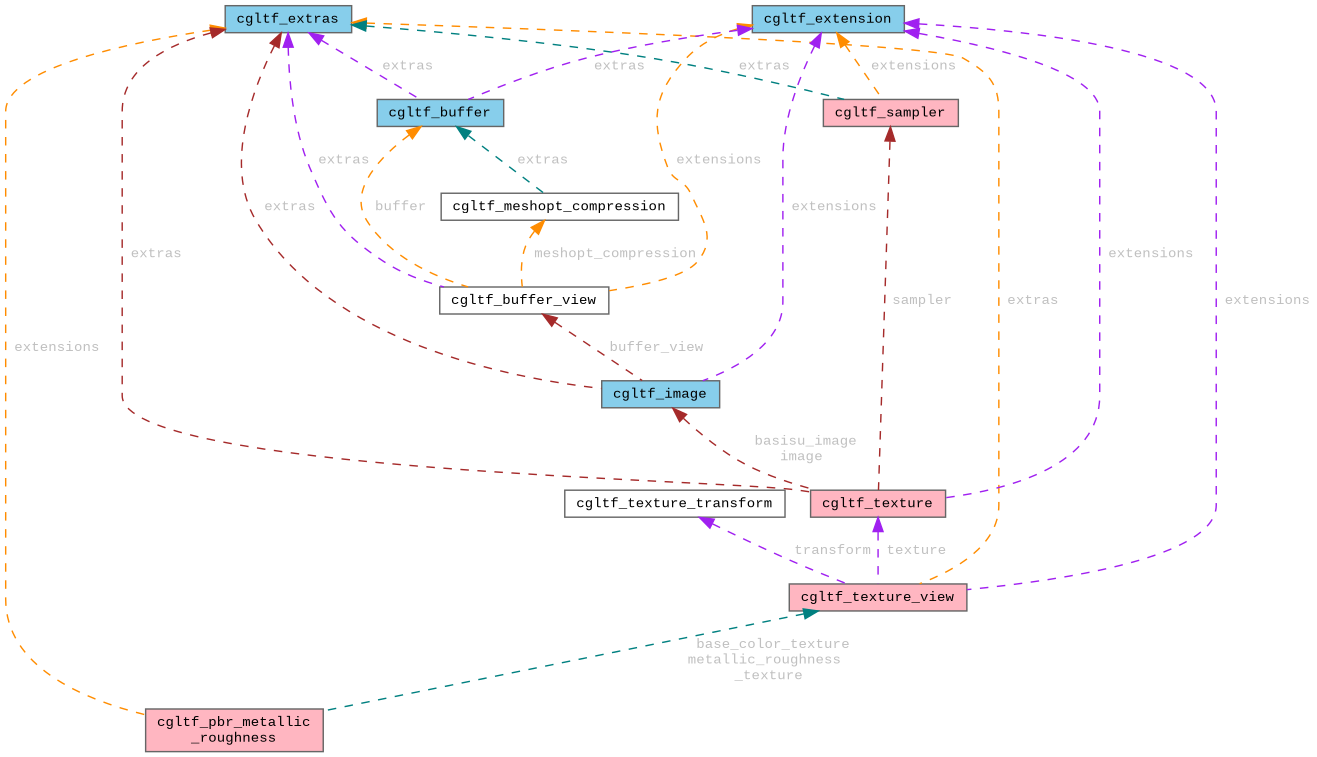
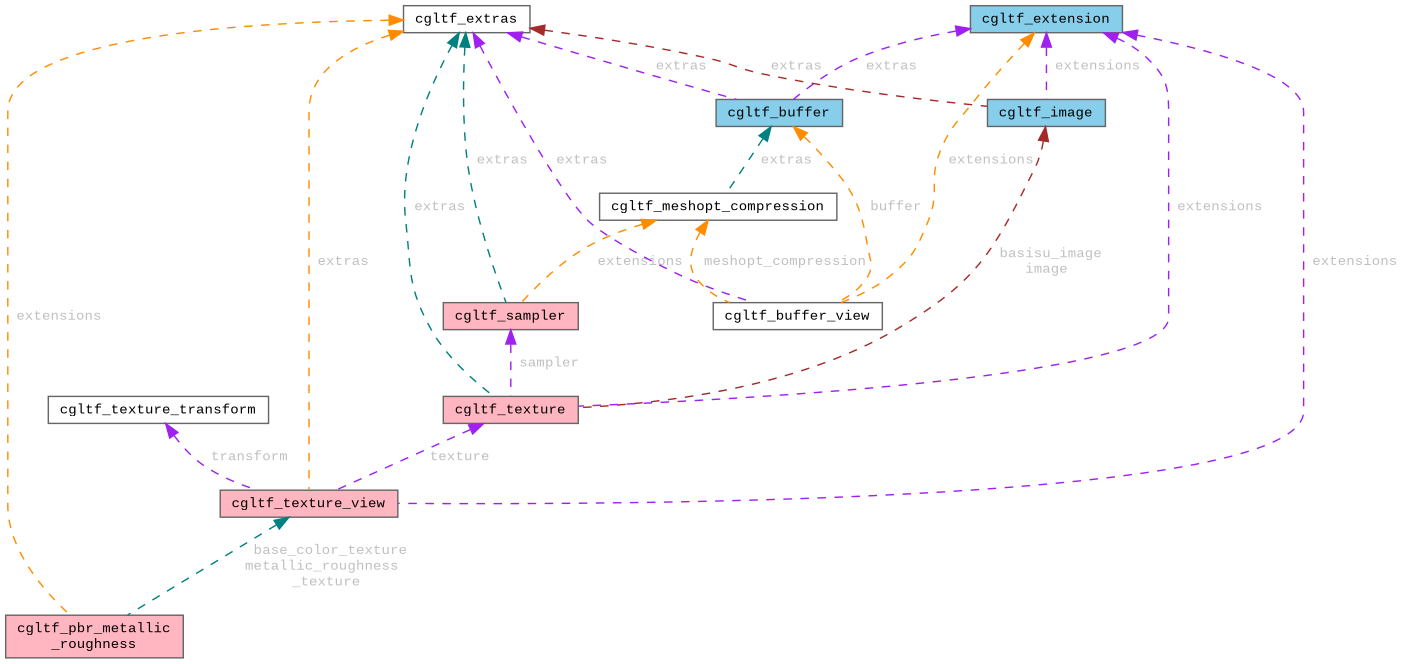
node "cgltf_extras": fillcolor skyblue -> white
edge "cgltf_sampler" -> "cgltf_extension": now "cgltf_sampler" -> "cgltf_meshopt_compression"
edge "cgltf_texture" -> "cgltf_sampler": color brown -> purple
edge "cgltf_image" -> "cgltf_buffer_view": removed, label "buffer_view"
edge "cgltf_texture" -> "cgltf_extras": color brown -> teal
